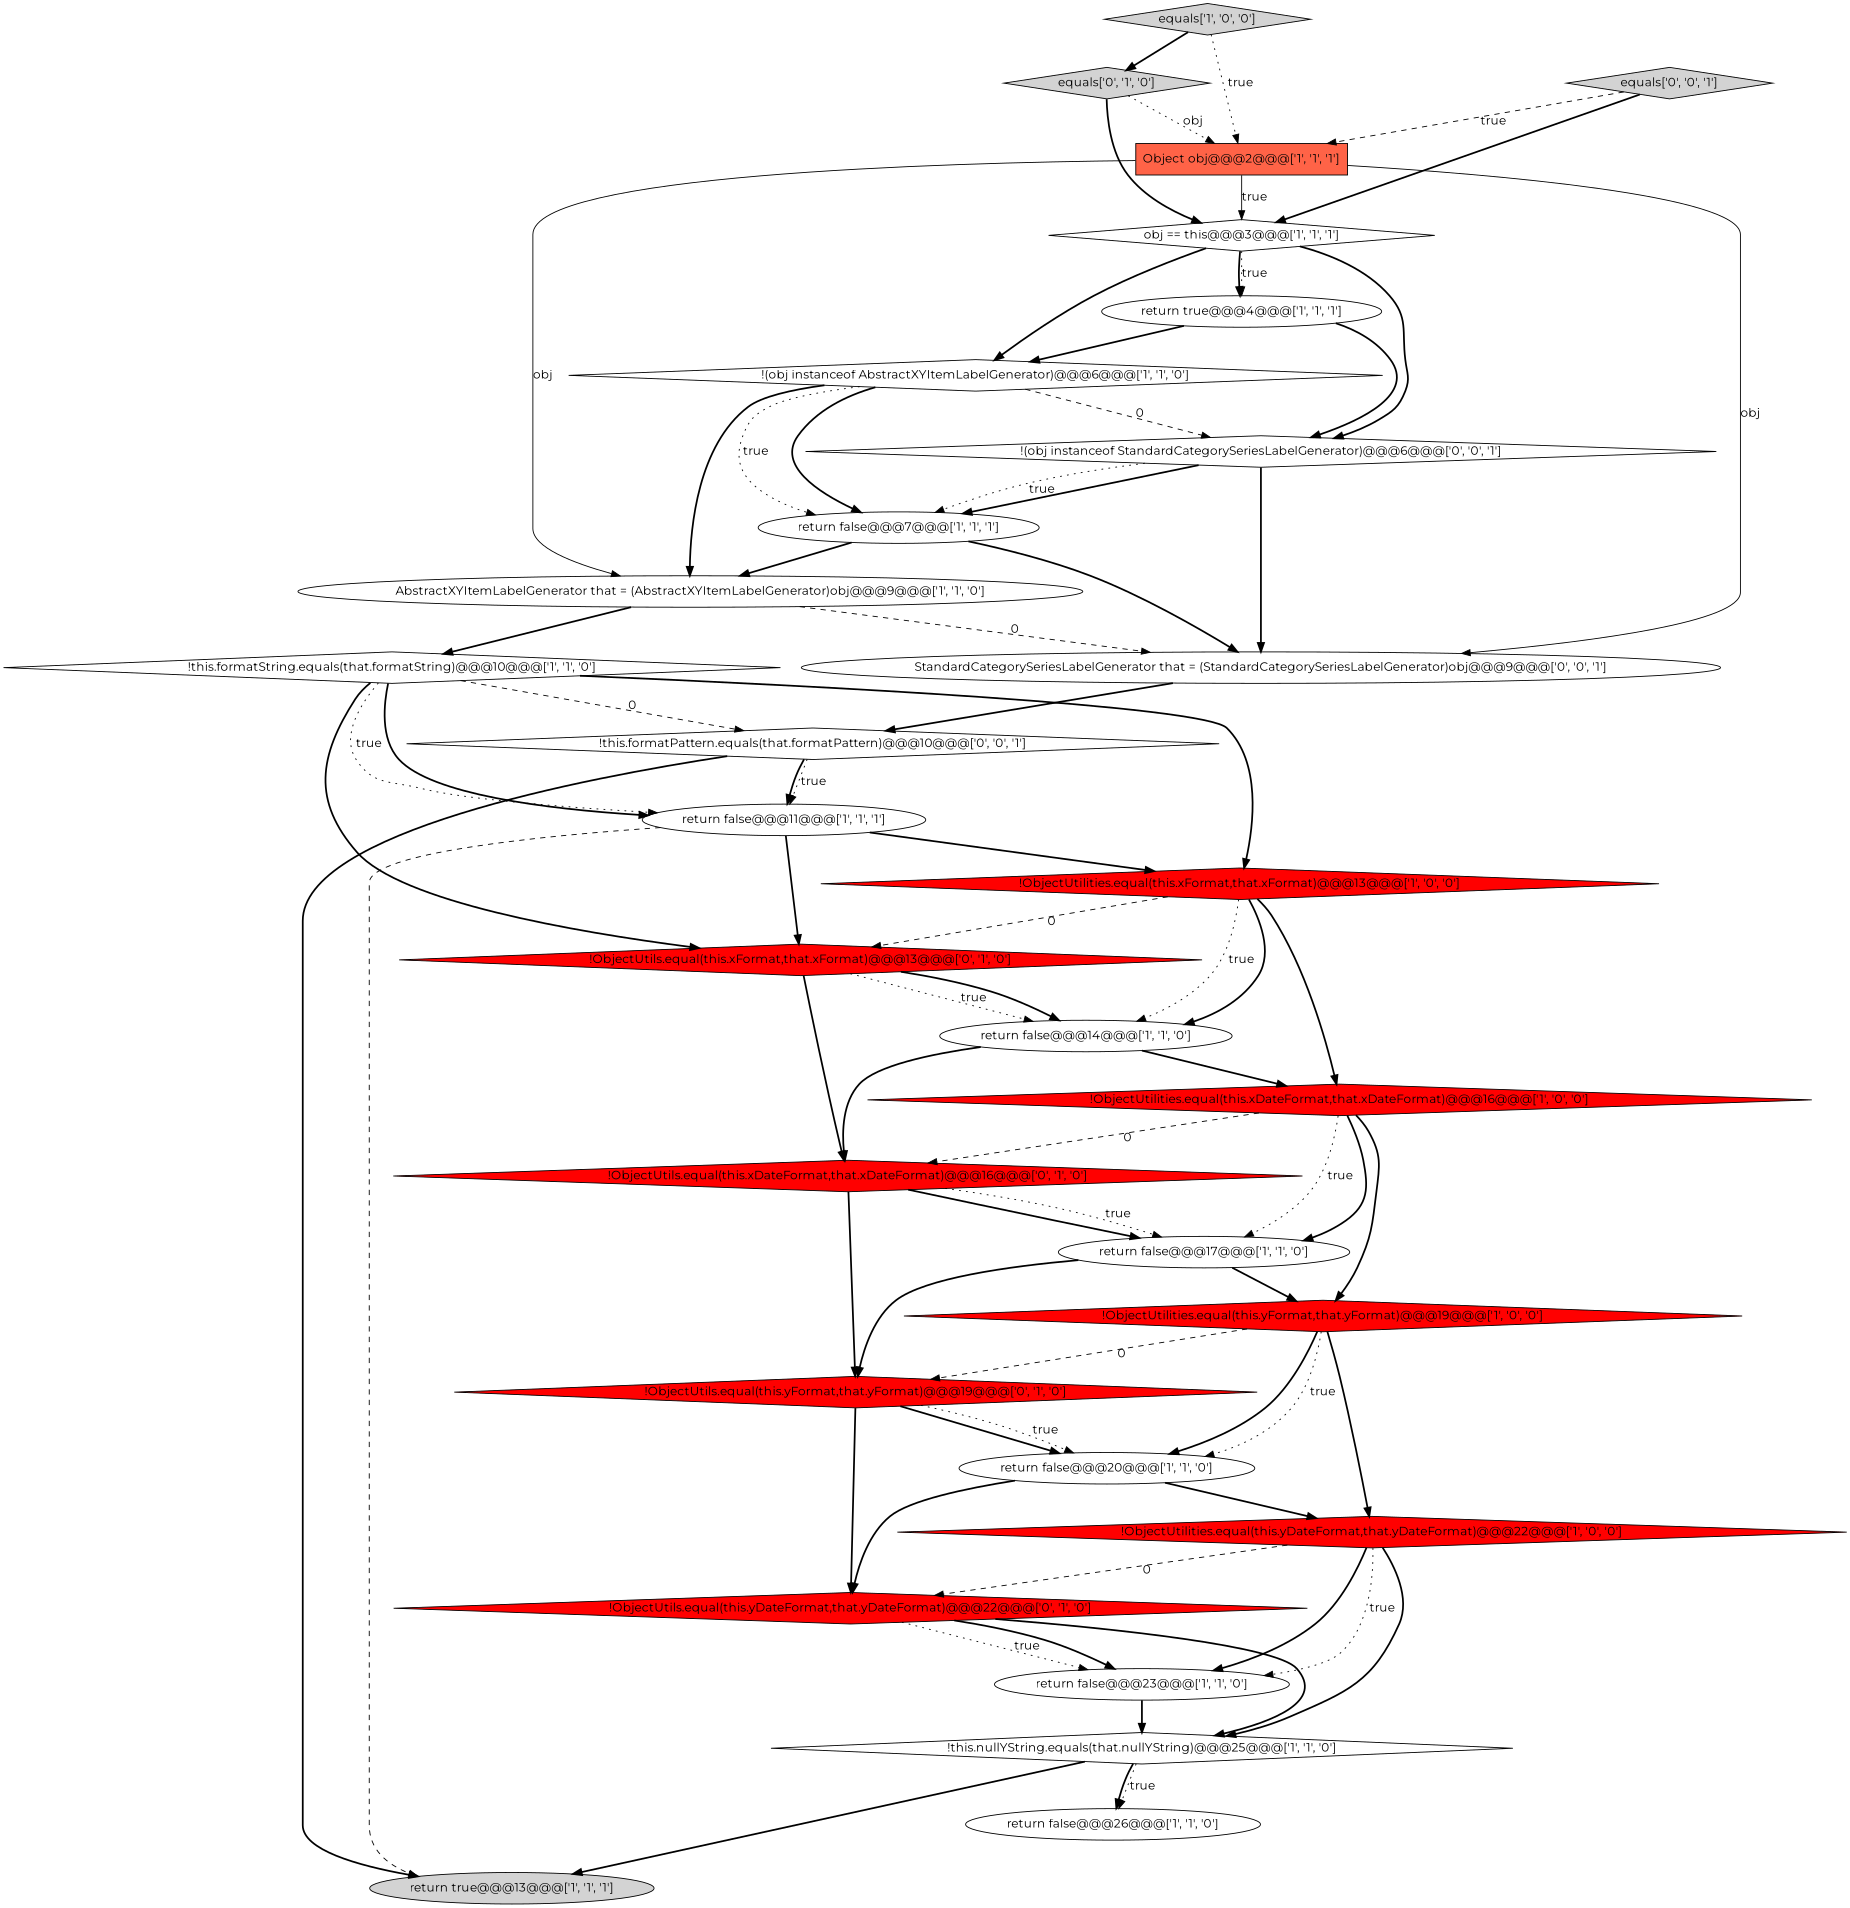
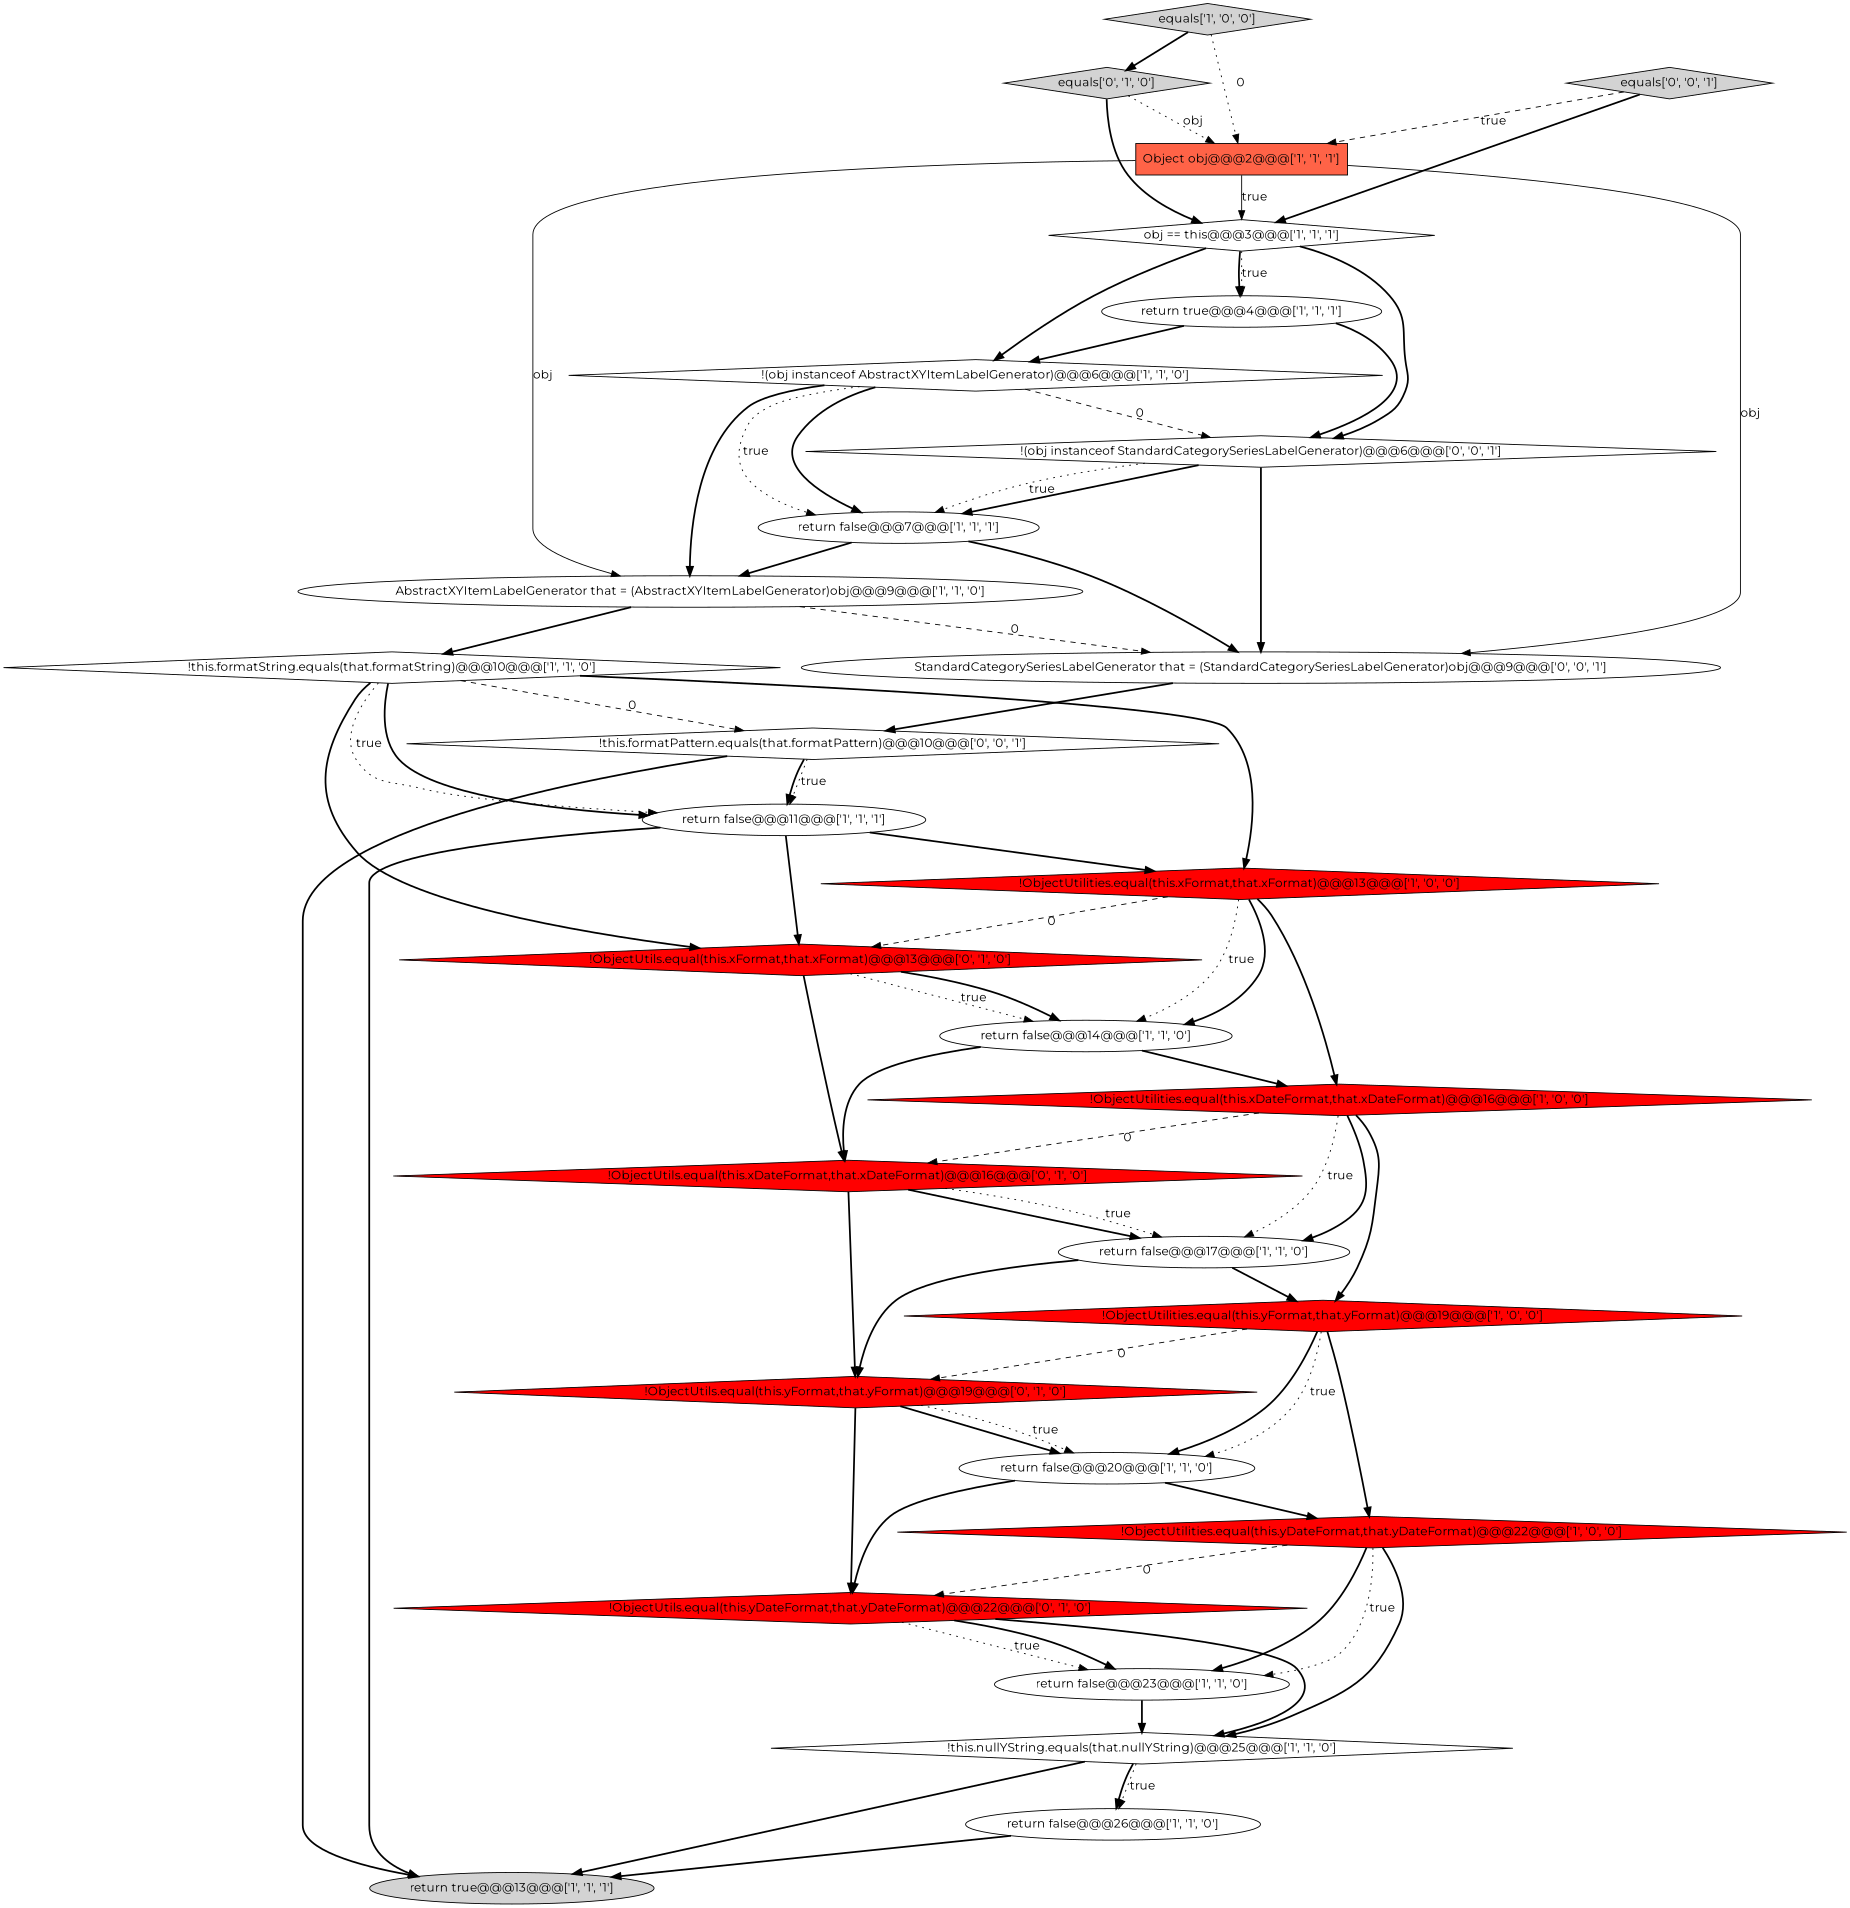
edge "equals['1', '0', '0']" -> "Object obj@@@2@@@['1', '1', '1']": label "true" -> "0"
edge "return false@@@11@@@['1', '1', '1']" -> "return true@@@13@@@['1', '1', '1']": style dashed -> bold
edge "return false@@@26@@@['1', '1', '0']" -> "return true@@@13@@@['1', '1', '1']": added
